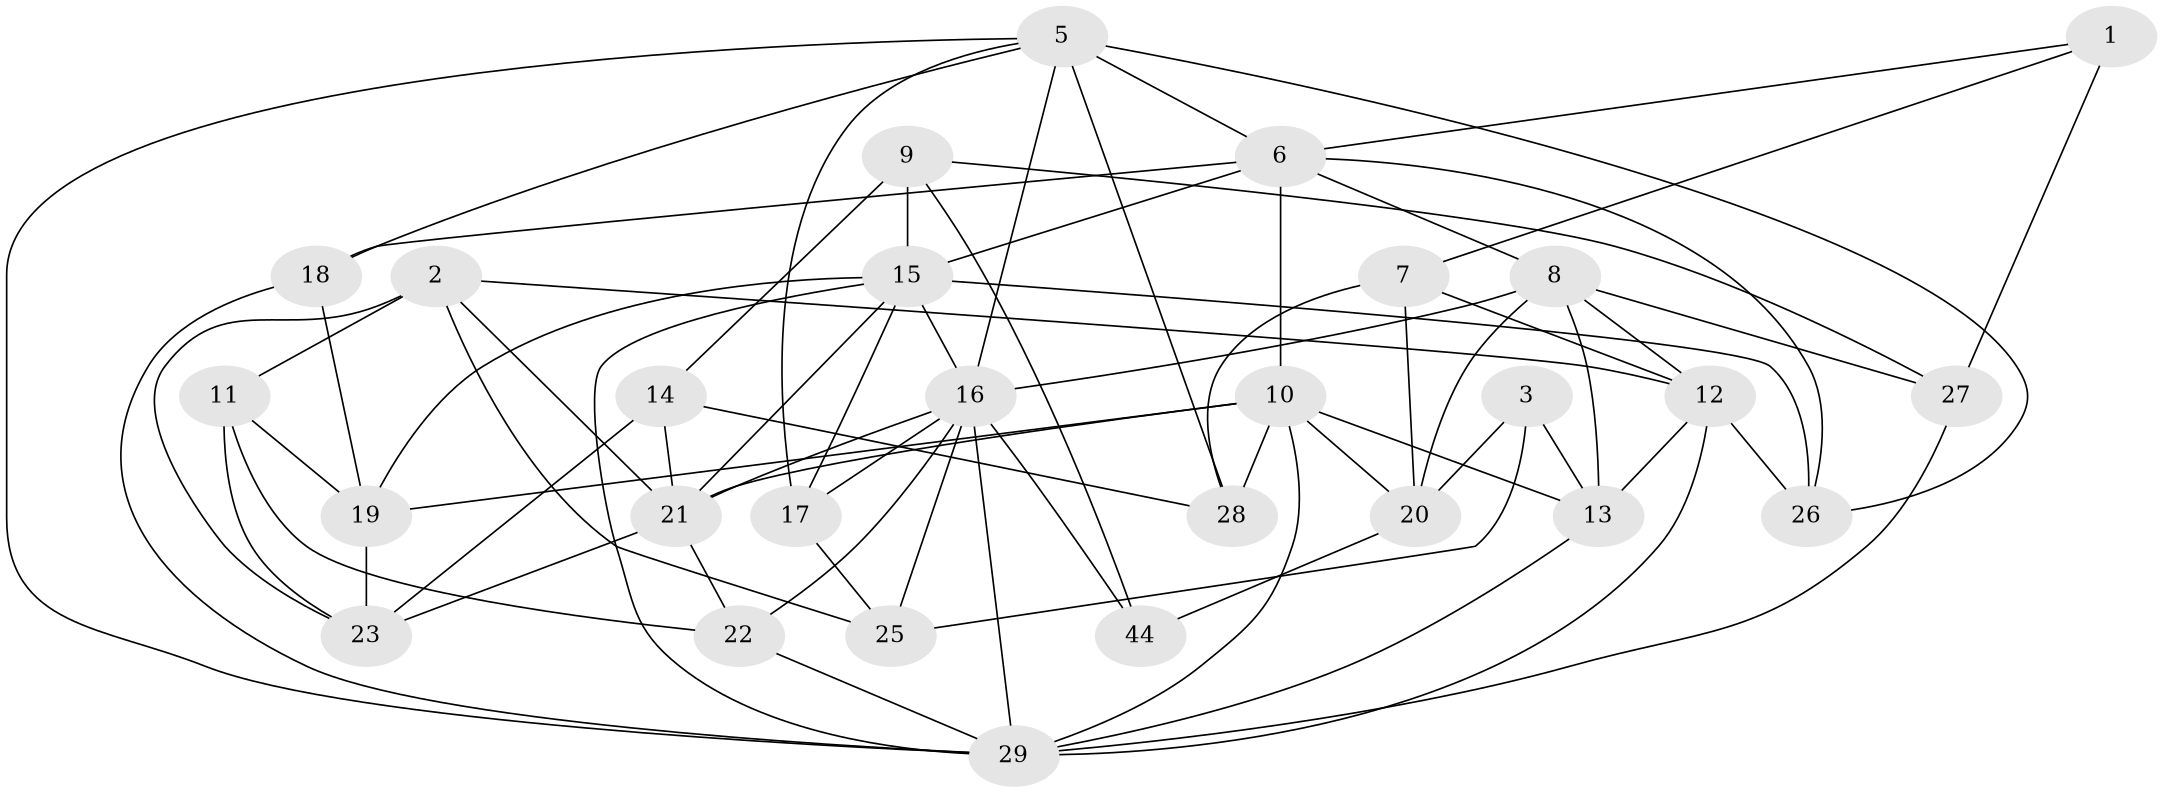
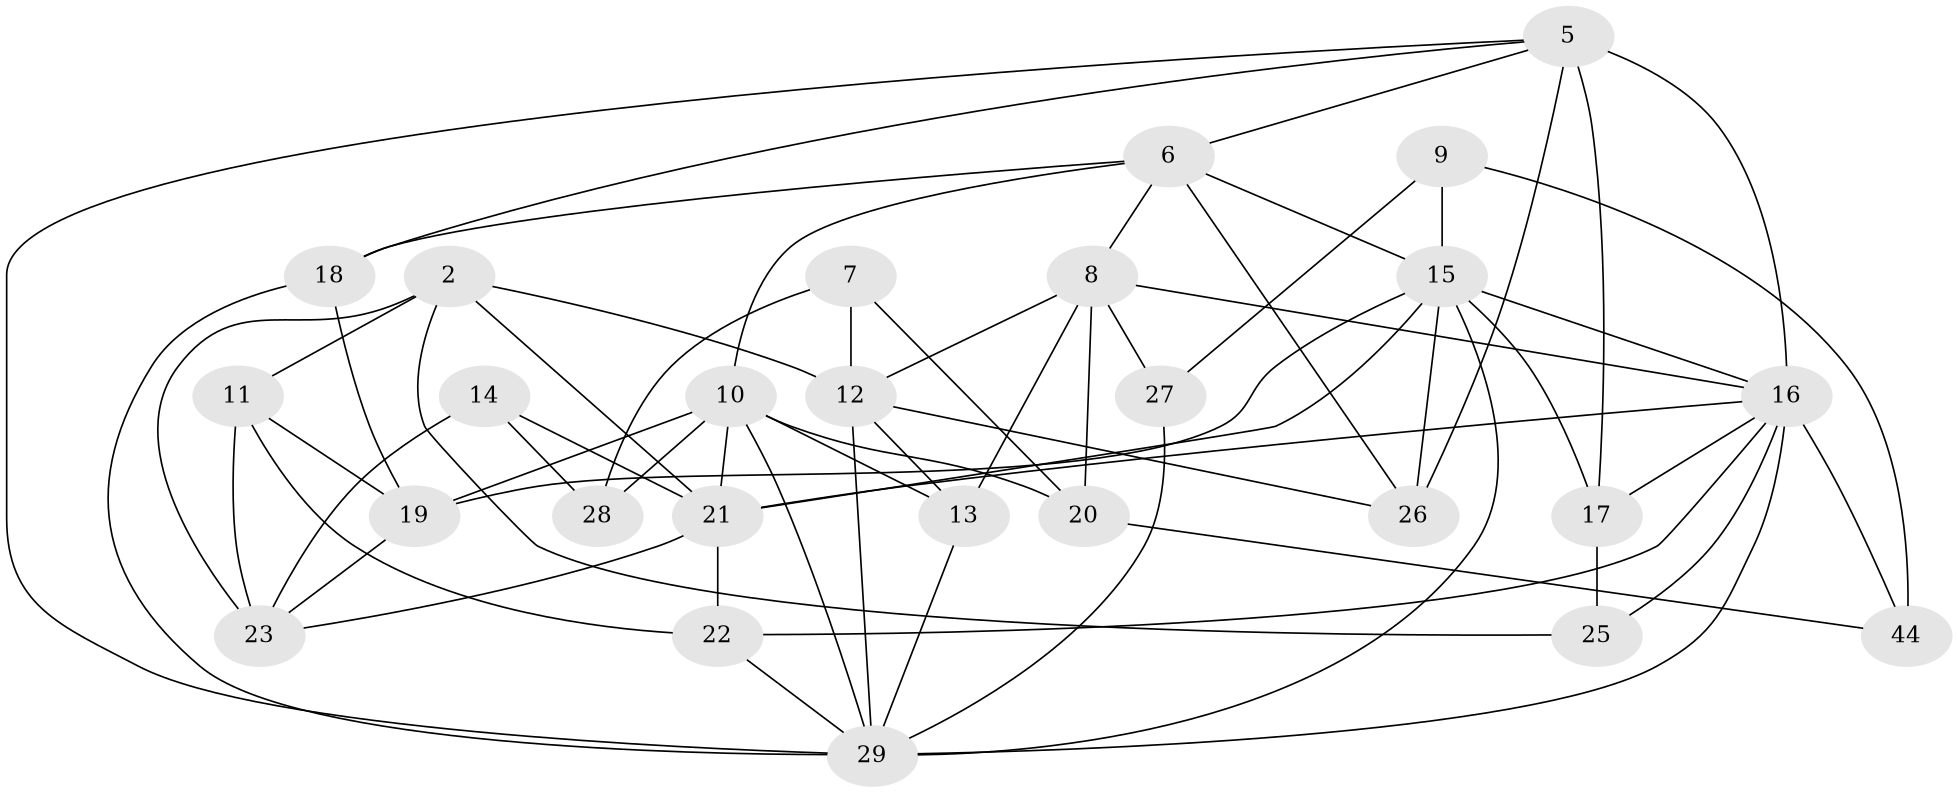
node "1": removed
edge "9" -- "14": removed
edge "5" -- "28": removed
node "3": removed
